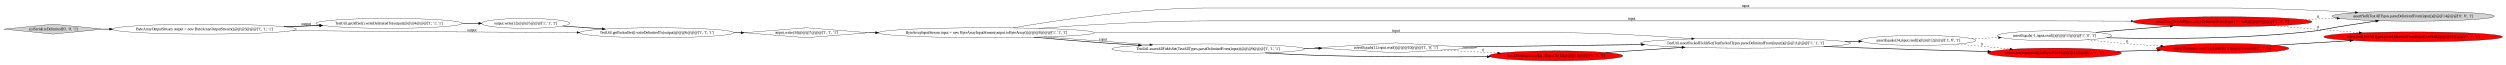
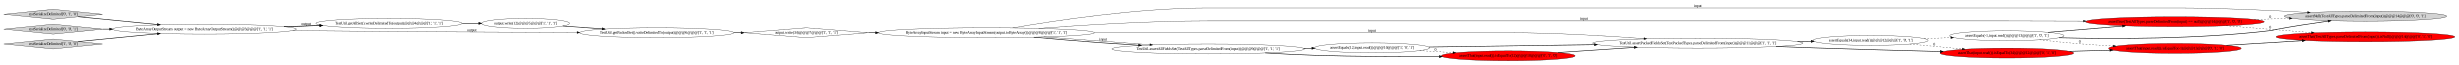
node "testSerializeDelimited['0', '1', '0']": added
node "testSerializeDelimited['1', '0', '0']": added
node "assertEquals(12,input.read())@@@10@@@['1', '0', '1']": shape diamond -> ellipse
